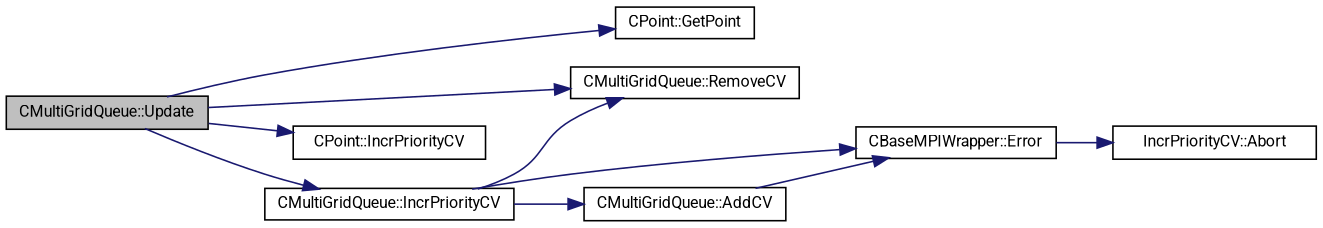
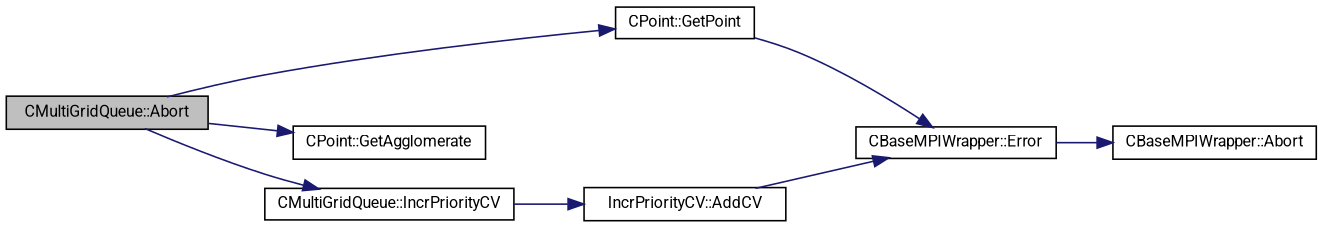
node "CMultiGridQueue::RemoveCV": removed
node "CMultiGridQueue::Update": label "CMultiGridQueue::Update" -> "CMultiGridQueue::Abort"
node "CPoint::IncrPriorityCV": label "CPoint::IncrPriorityCV" -> "CPoint::GetAgglomerate"
node "IncrPriorityCV::Abort": label "IncrPriorityCV::Abort" -> "CBaseMPIWrapper::Abort"
edge "CMultiGridQueue::IncrPriorityCV" -> "CBaseMPIWrapper::Error": now "CPoint::GetPoint" -> "CBaseMPIWrapper::Error"
node "CMultiGridQueue::AddCV": label "CMultiGridQueue::AddCV" -> "IncrPriorityCV::AddCV"
